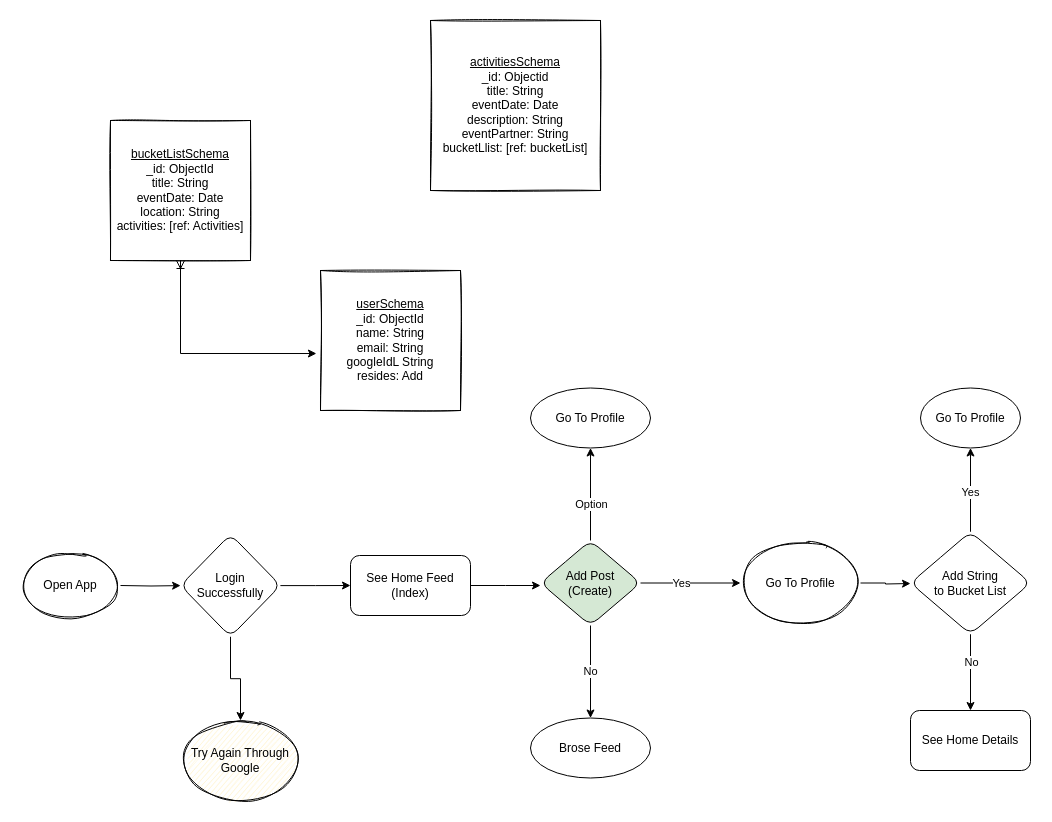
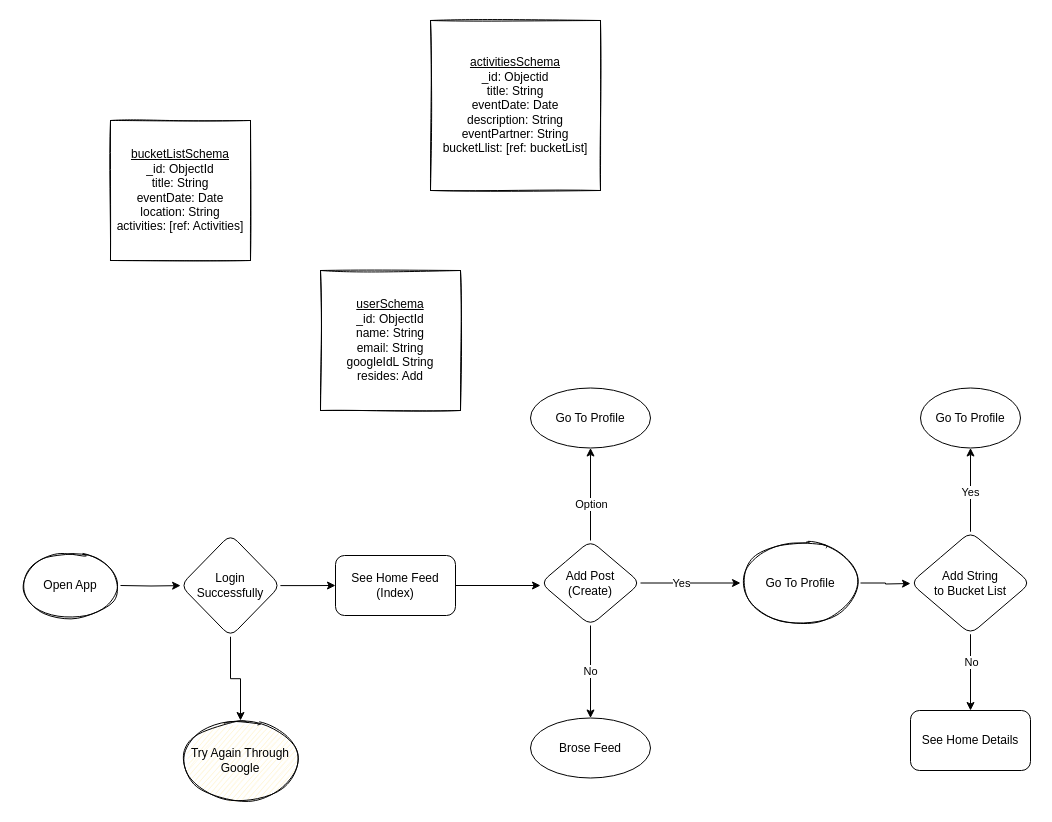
edge "bucketListSchema _id: ObjectId title: String eventDate: Date location: String activities: [ref: Activities]" -- "userSchema _id: ObjectId name: String email: String googleIdL String resides: Add": removed
node "Add Post (Create)": fillcolor #d5e8d4 -> #ffffff
node "See Home Feed (Index)": moved (411, 586) -> (396, 586)
